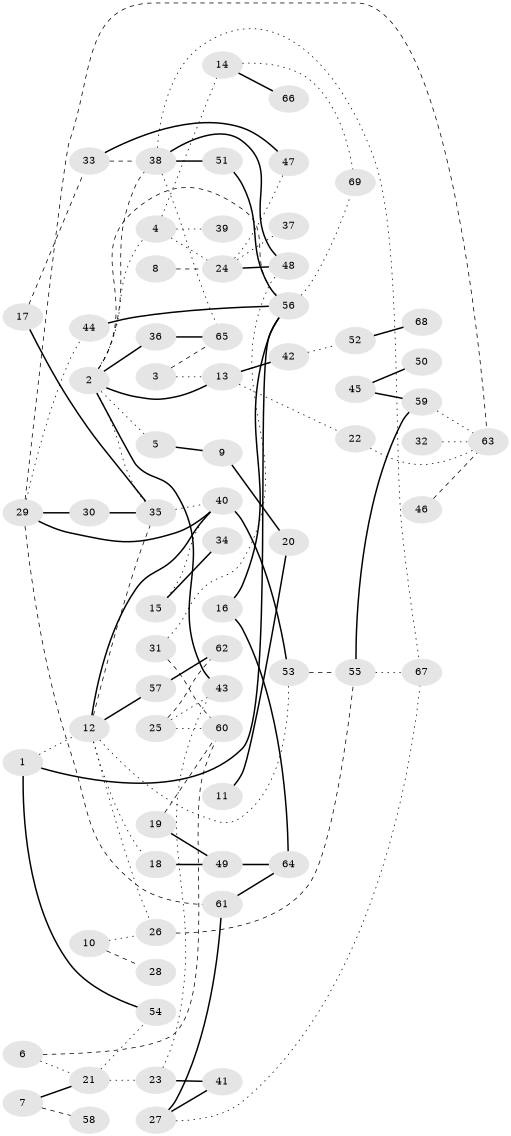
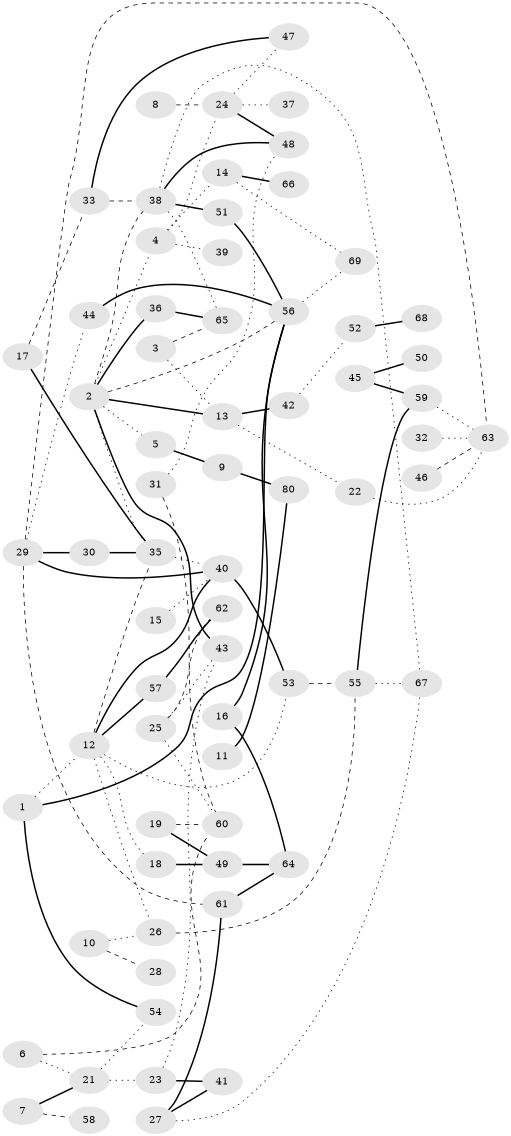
node "34": removed
node "20": label "20" -> "80"
